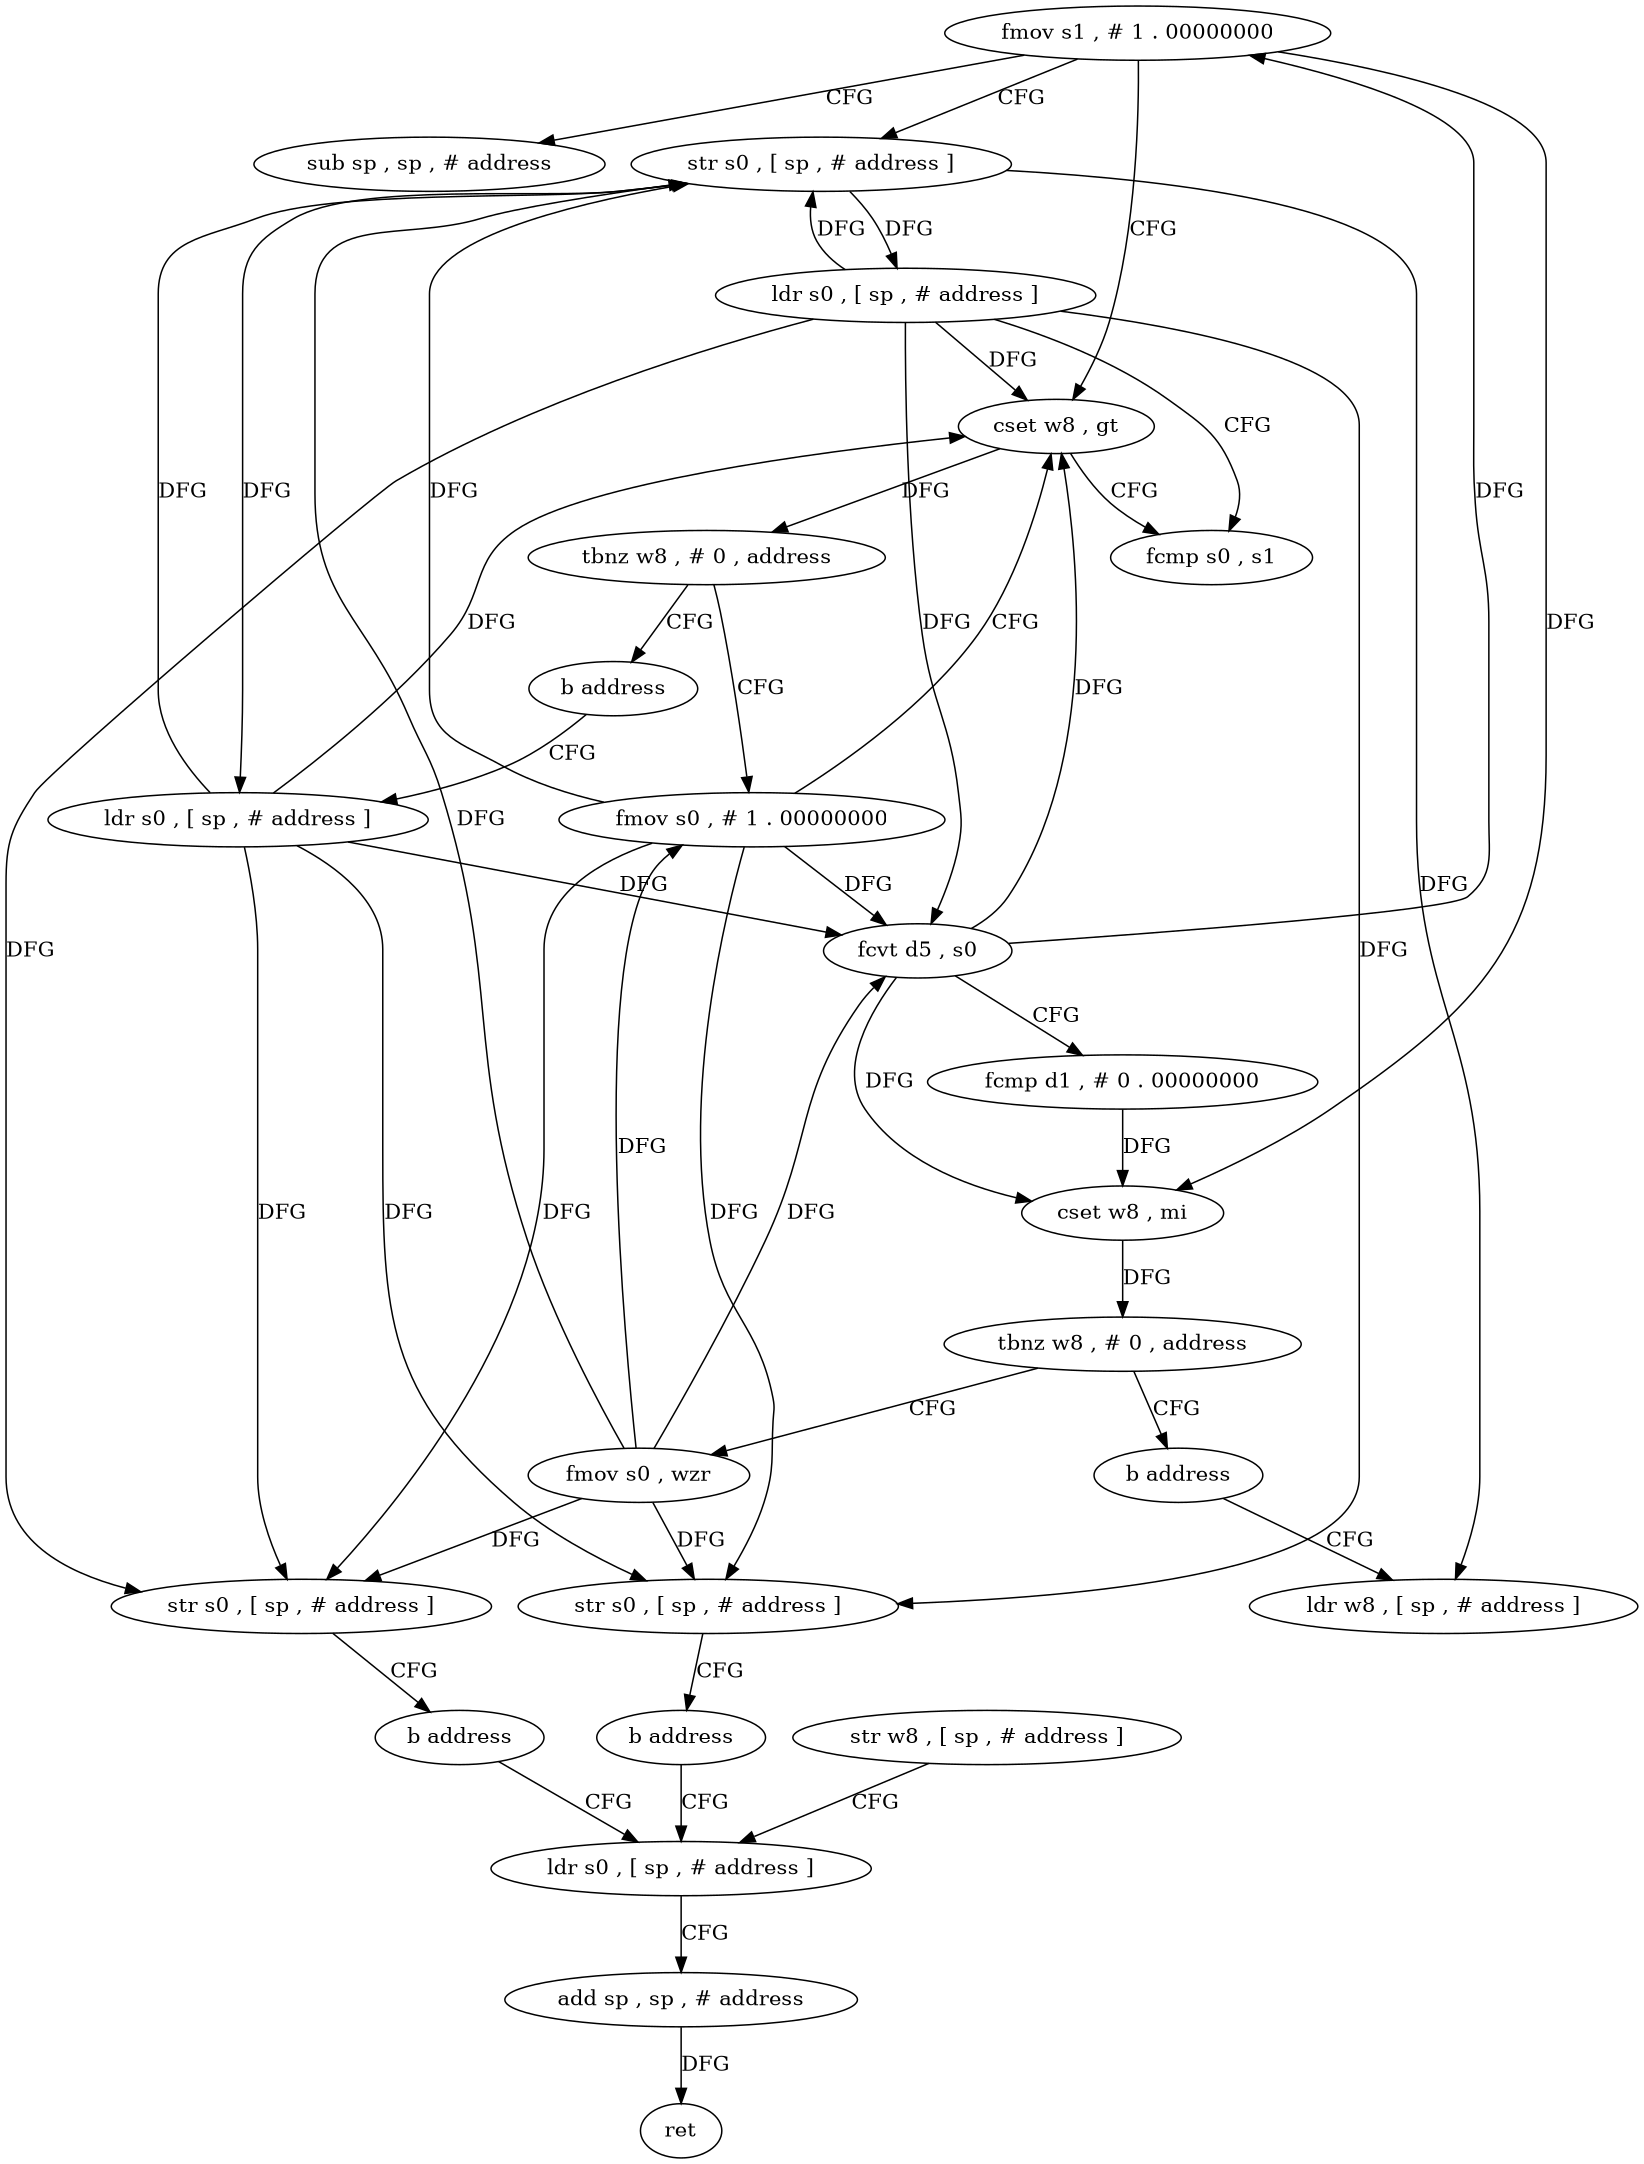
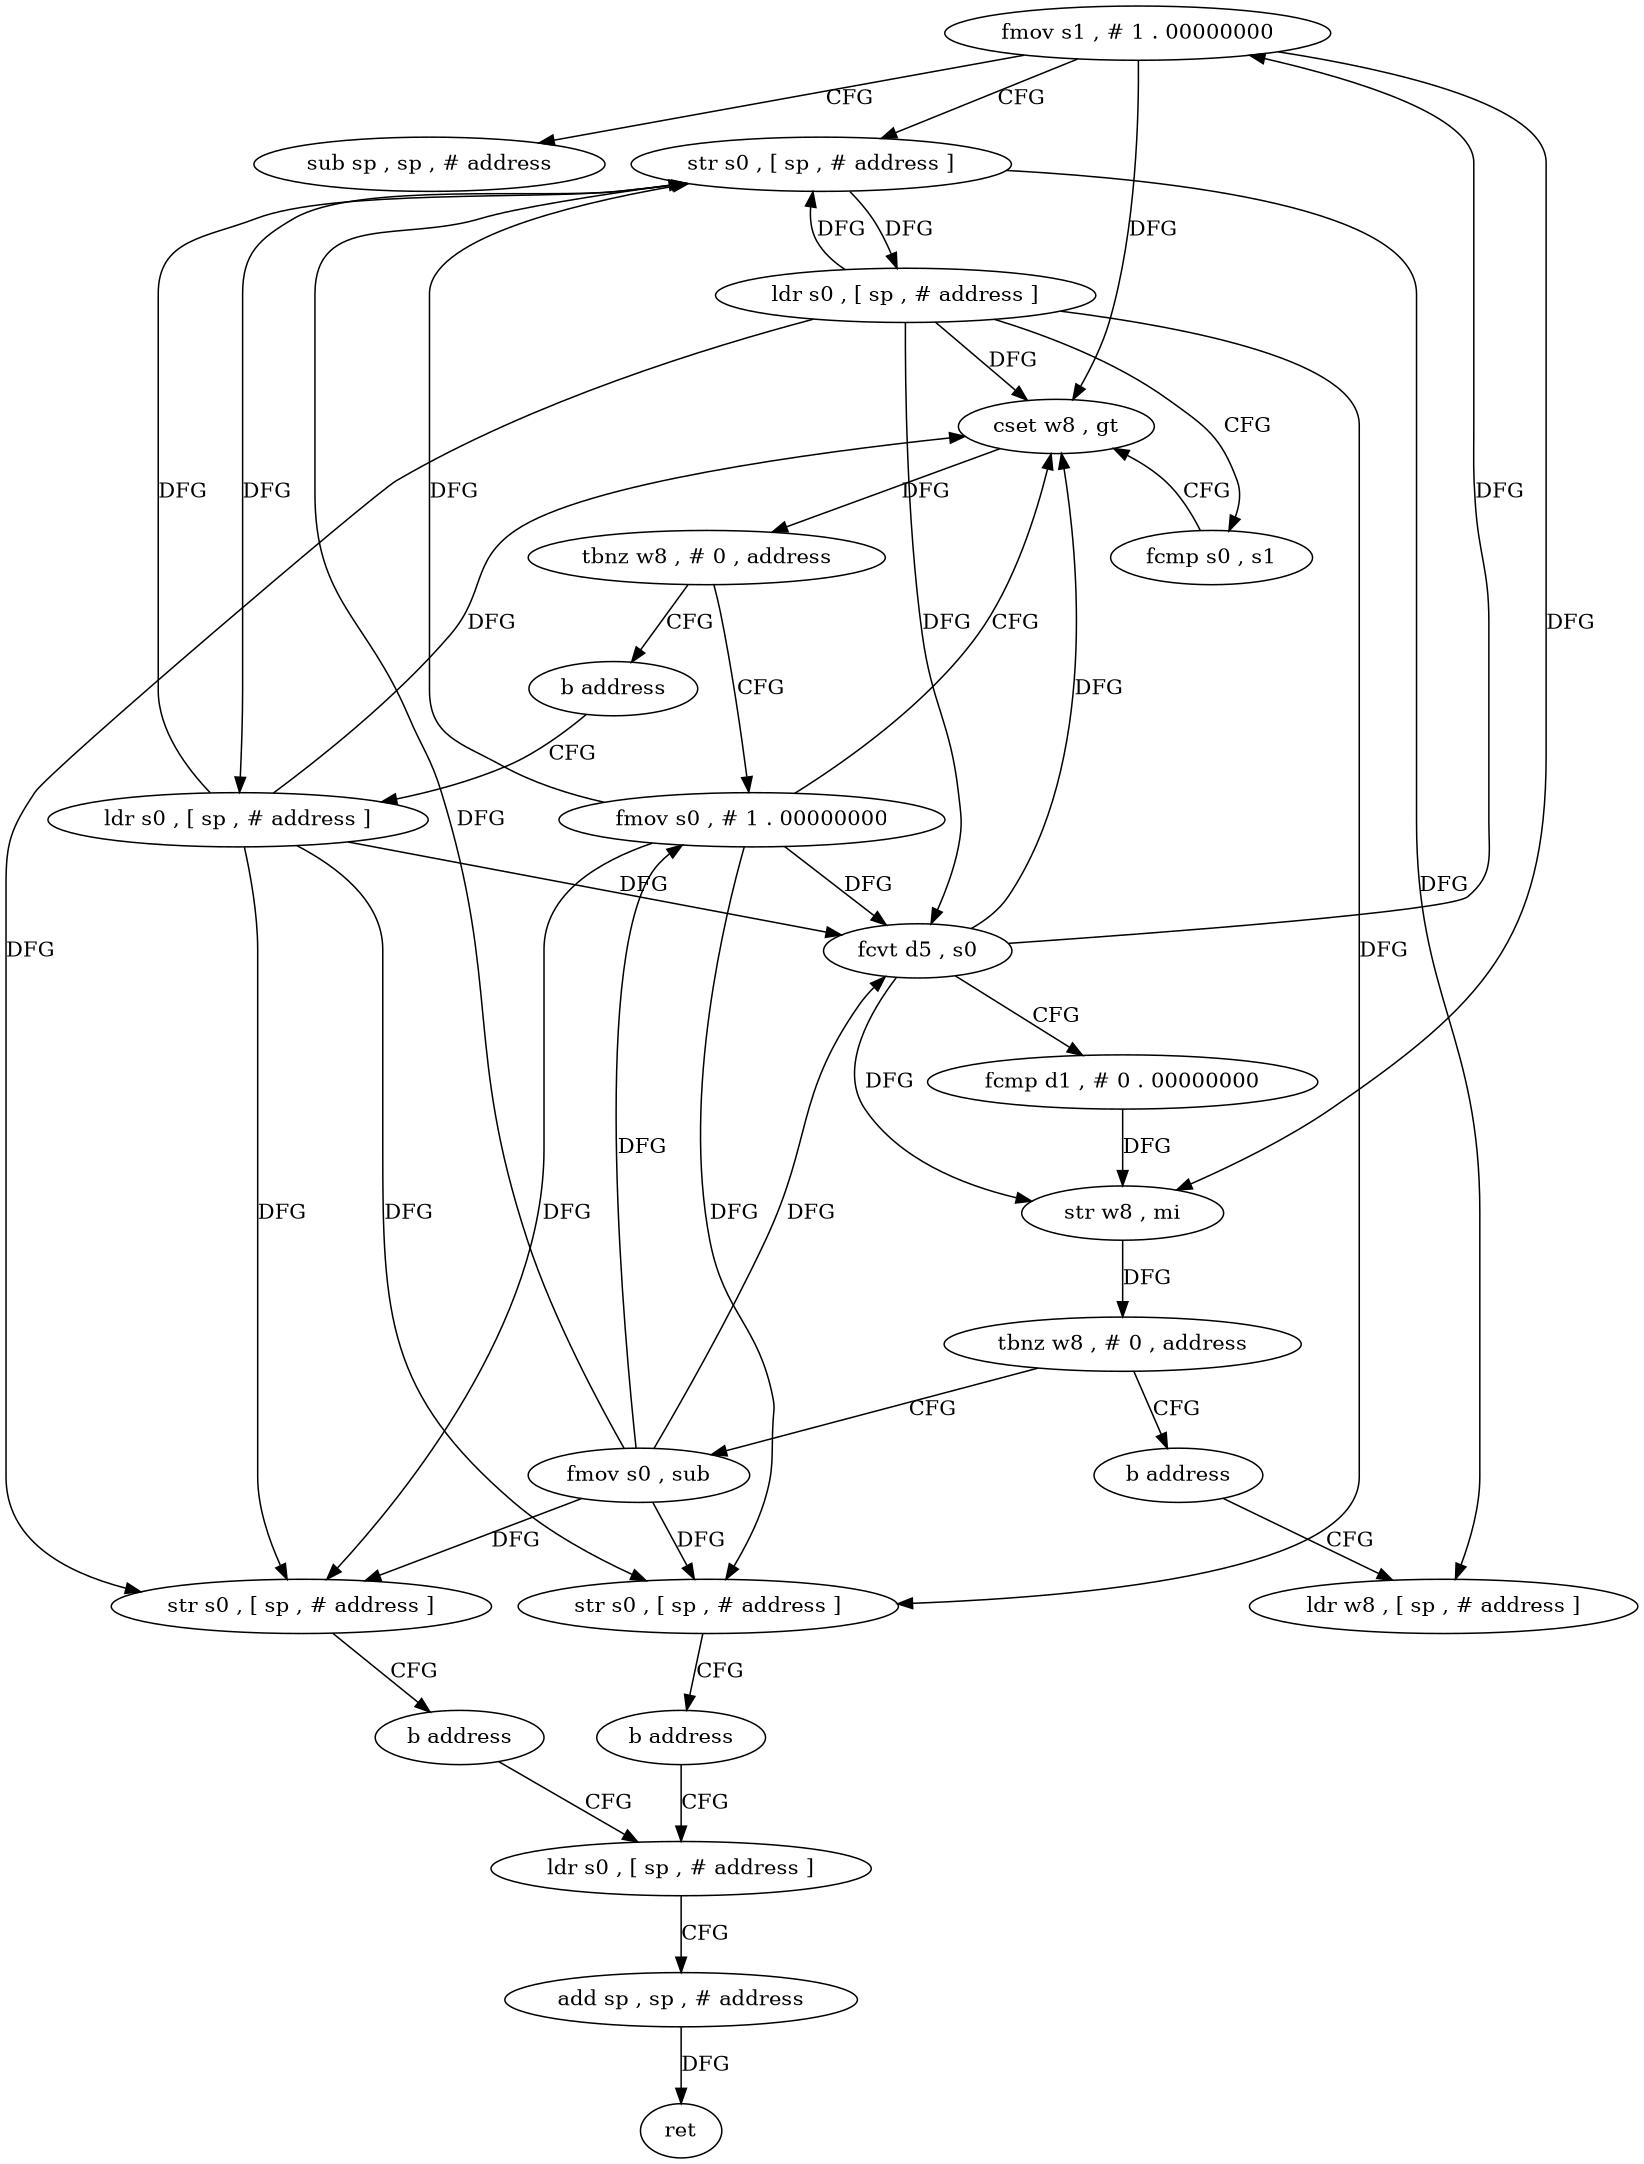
edge "fmov s1 , # 1 . 00000000" -> "cset w8 , gt": label "CFG" -> "DFG"
edge "cset w8 , gt" -> "fcmp s0 , s1": reversed
node "cset w8 , mi": label "cset w8 , mi" -> "str w8 , mi"
node "fmov s0 , wzr": label "fmov s0 , wzr" -> "fmov s0 , sub"
node "str w8 , [ sp , # address ]": removed
